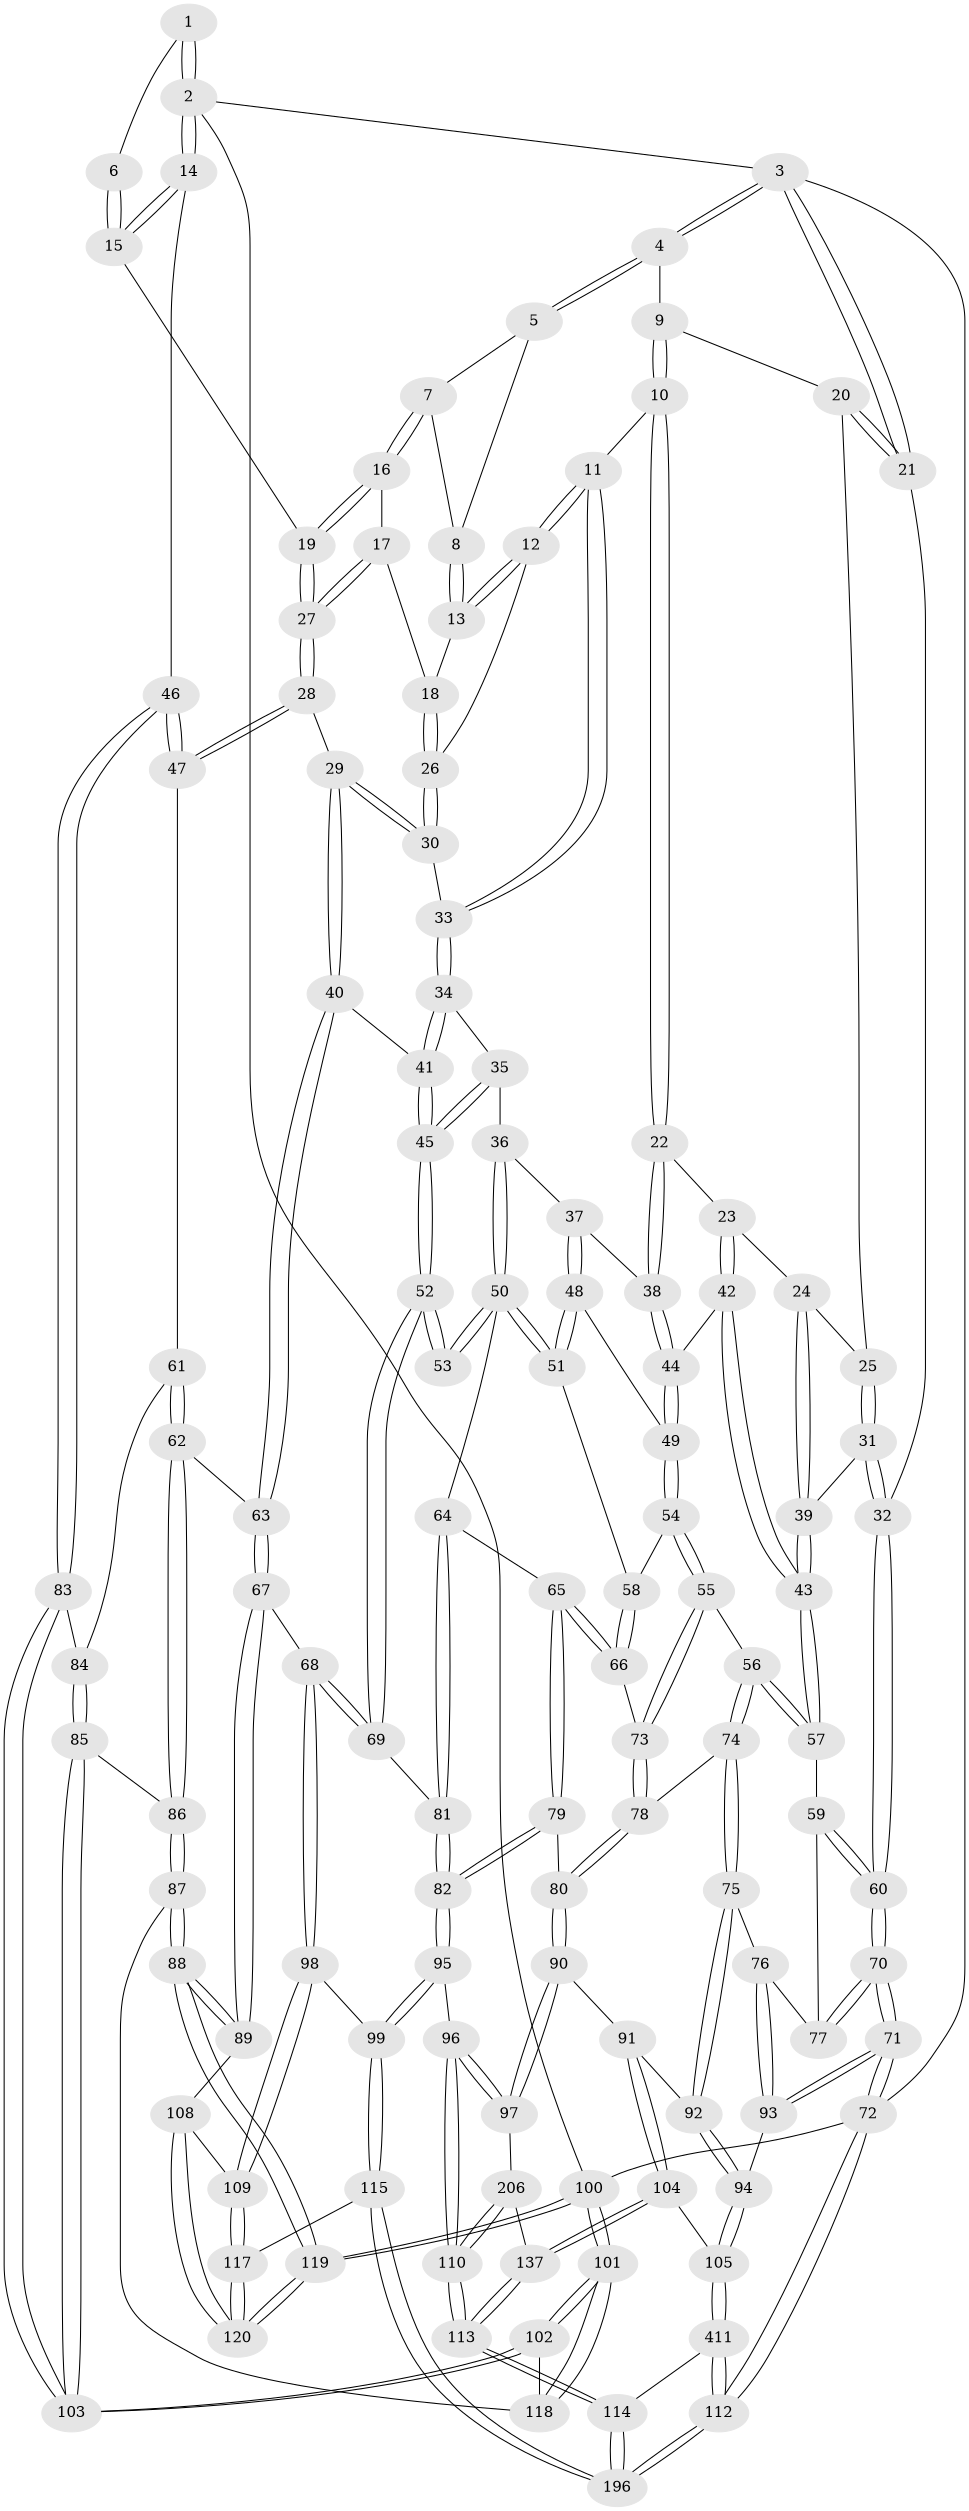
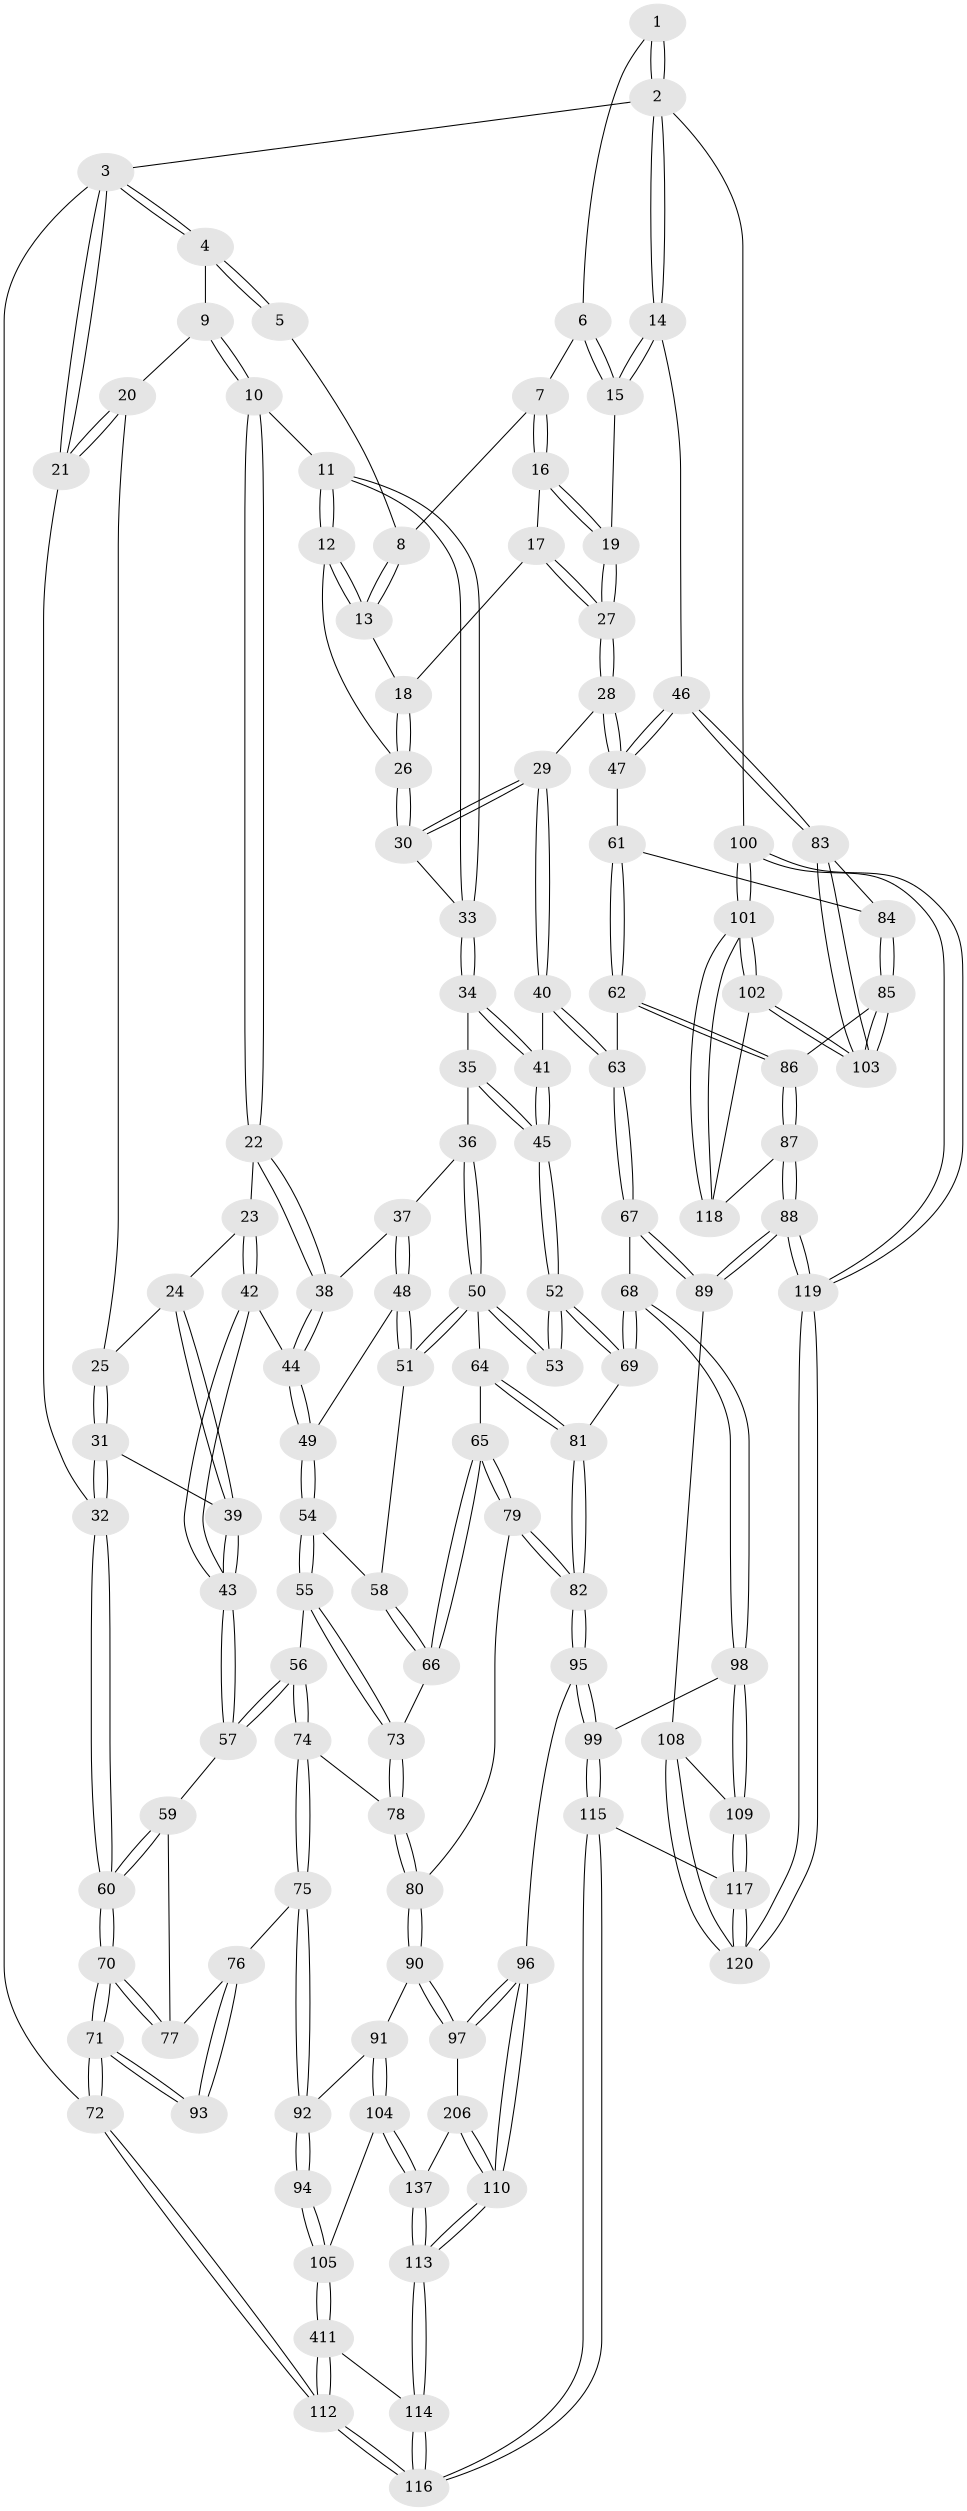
edge "5" -- "7": now "6" -- "7"
edge "72" -- "100": removed
edge "93" -- "94": removed
node "196": label "196" -> "116"
